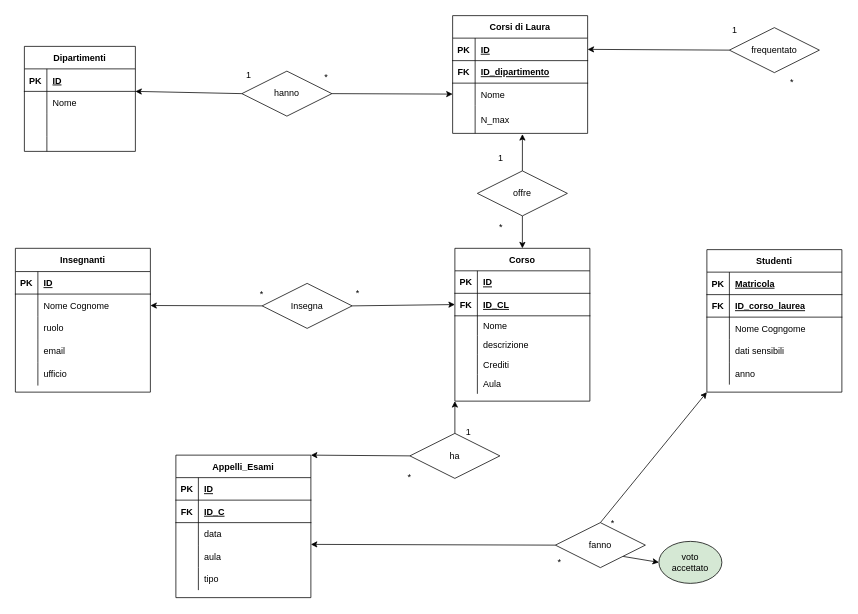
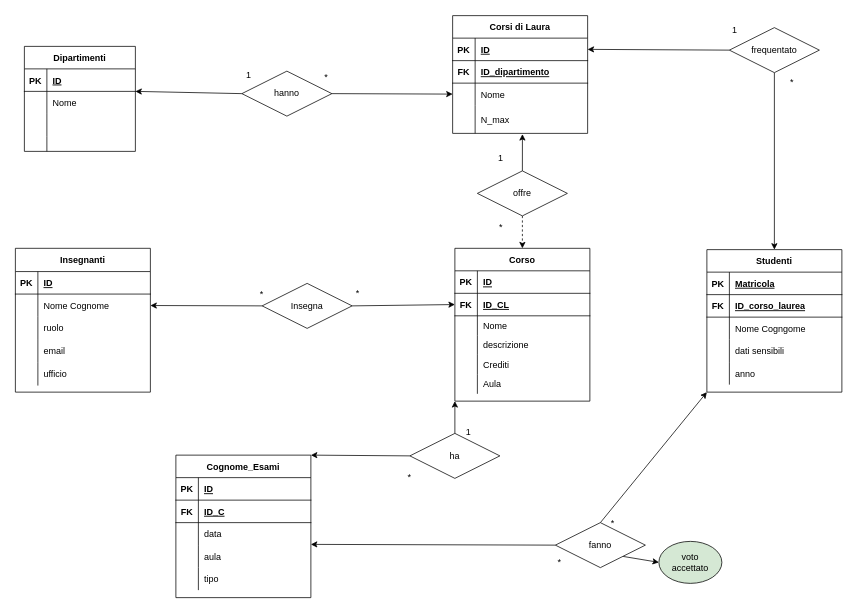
edge "frequentato" -> "Studenti": added
edge "offre" -> "Corso": style solid -> dashed
node "Appelli_Esami": label "Appelli_Esami" -> "Cognome_Esami"
